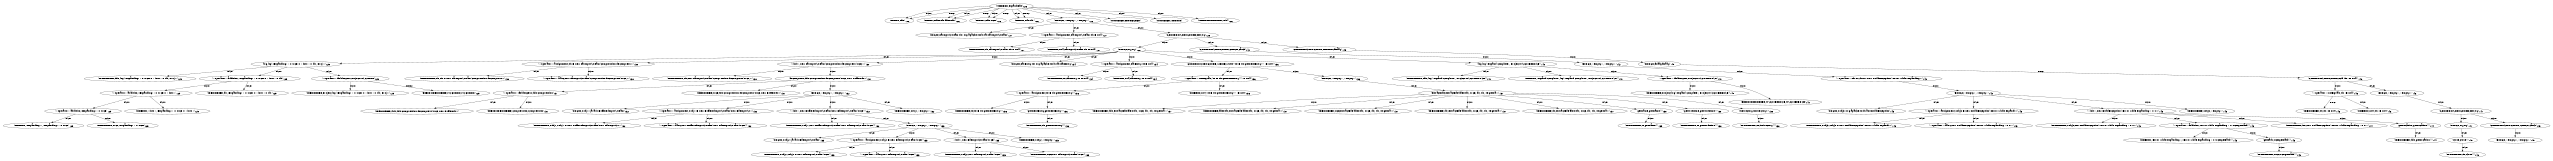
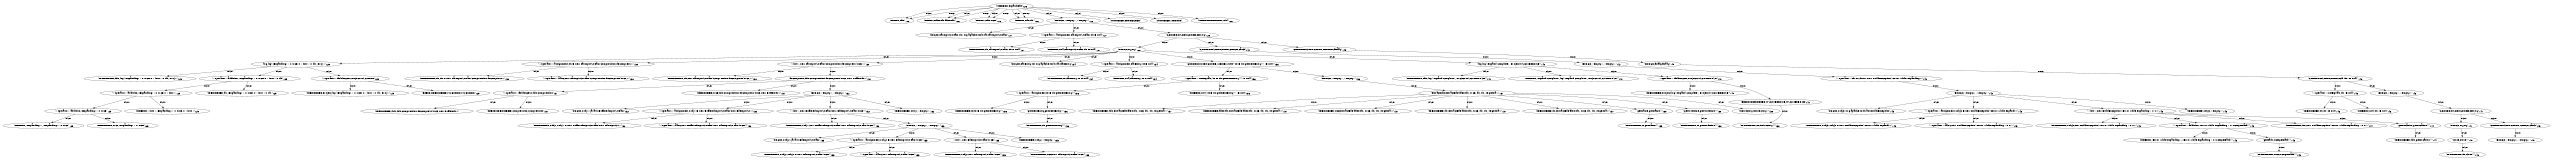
edge "(<operator>.fieldAccess,Project.MSG_INFO)" -> "(FIELD_IDENTIFIER,MSG_INFO,MSG_INFO)": label "DDG: " -> "AST: "
edge "(<operator>.notEquals,tis != null)" -> "(IDENTIFIER,tis,tis != null)": label "DDG: " -> "AST: "
edge "(isDirectory,isDirectory())" -> "(IDENTIFIER,te,isDirectory())": now "(FIELD_IDENTIFIER,MSG_VERBOSE,MSG_VERBOSE)" -> "(IDENTIFIER,te,isDirectory())"
